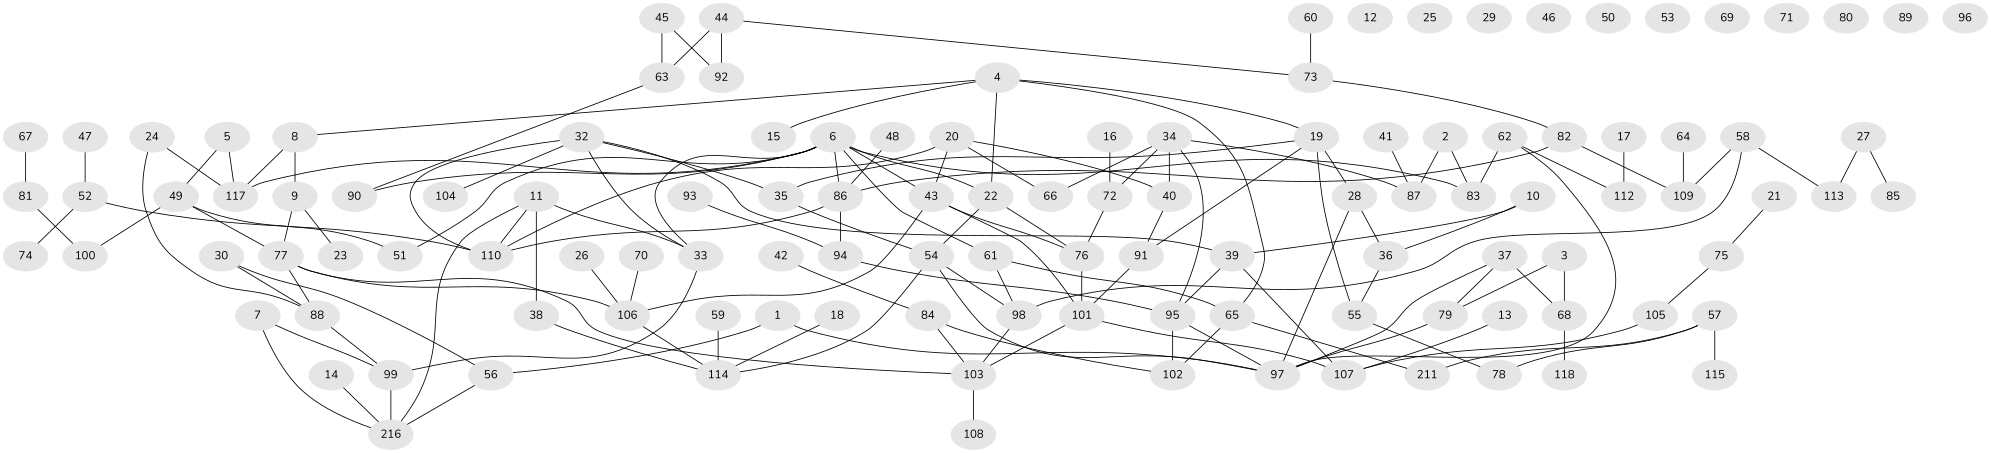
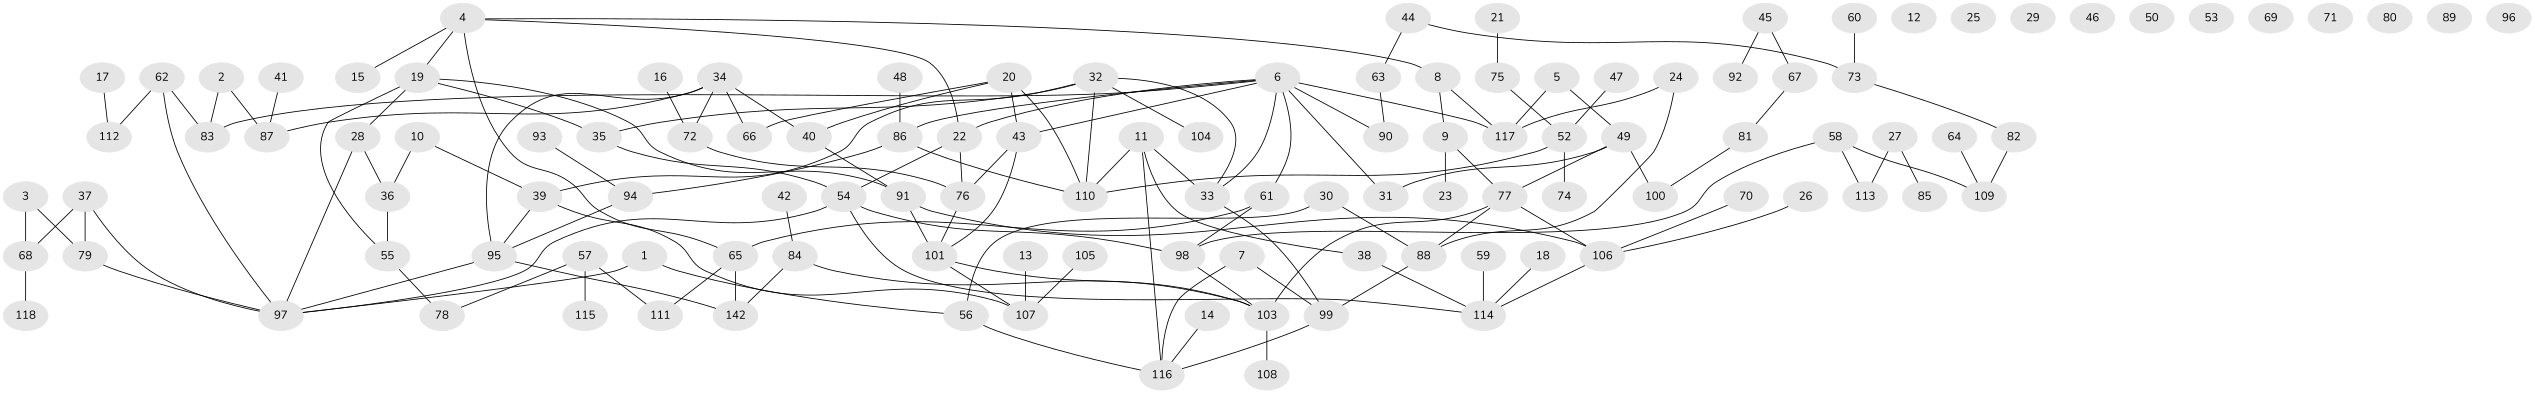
edge "45" -- "63": now "45" -- "67"
edge "44" -- "92": removed
edge "82" -- "86": removed
node "51": label "51" -> "31"
edge "75" -- "105": now "75" -- "52"
edge "43" -- "106": now "91" -- "106"
node "102": label "102" -> "142"
node "211": label "211" -> "111"
node "216": label "216" -> "116"
